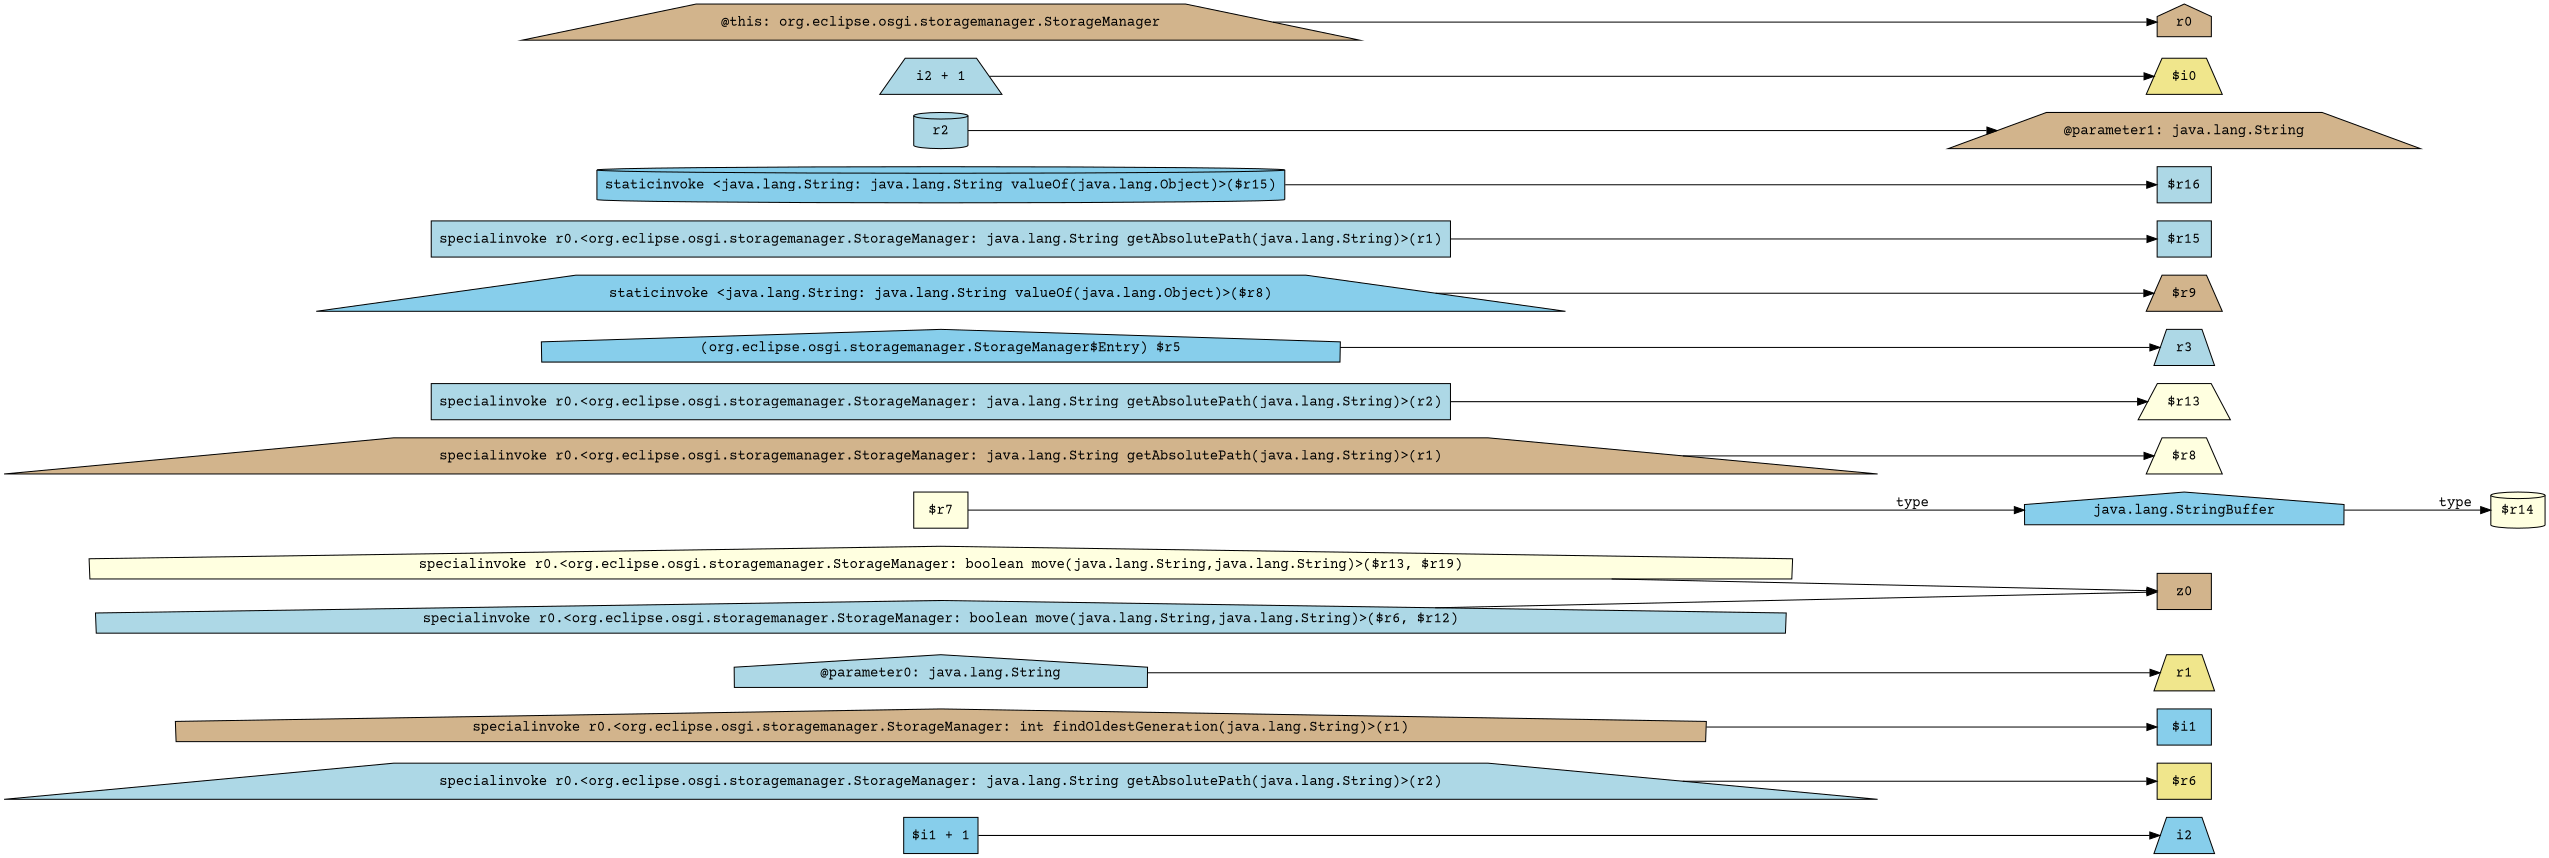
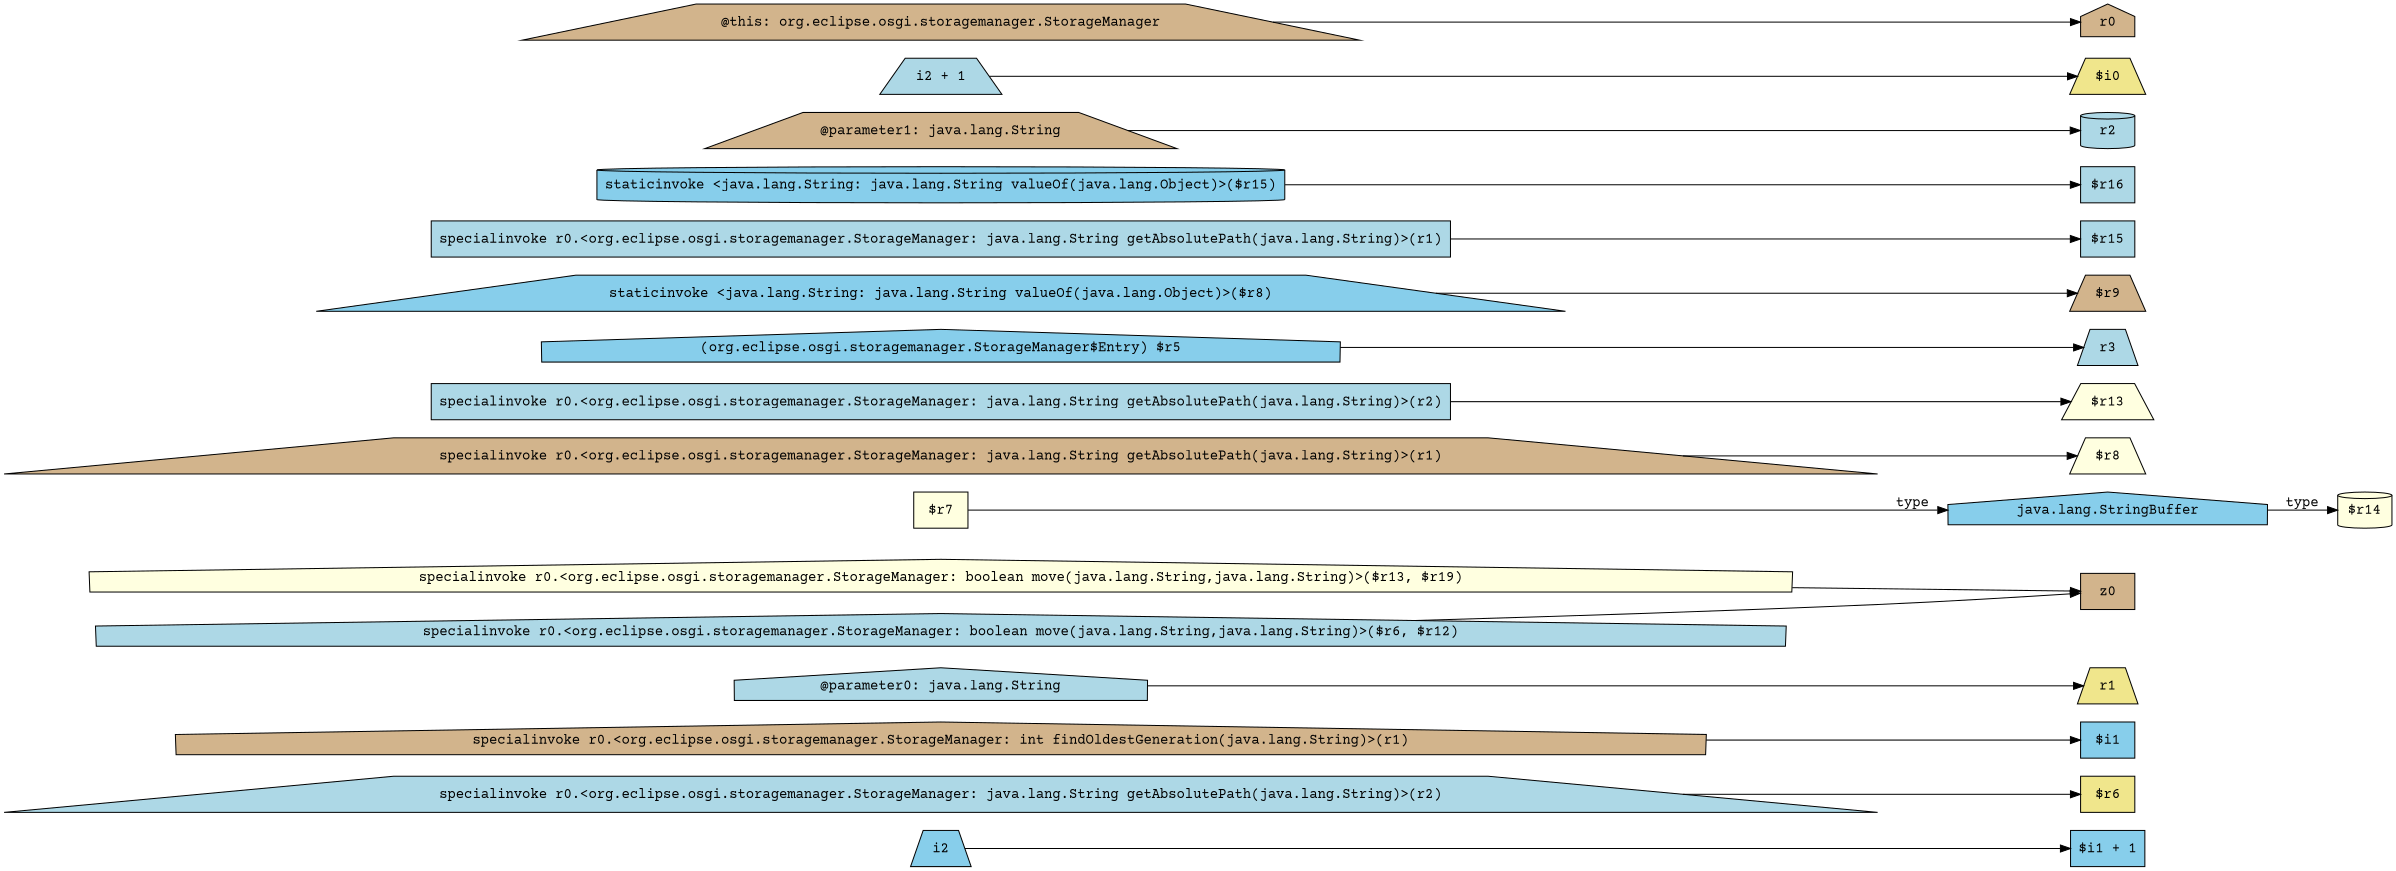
edge "r2" -> "@parameter1: java.lang.String": reversed
edge "$i1 + 1" -> "i2": reversed
